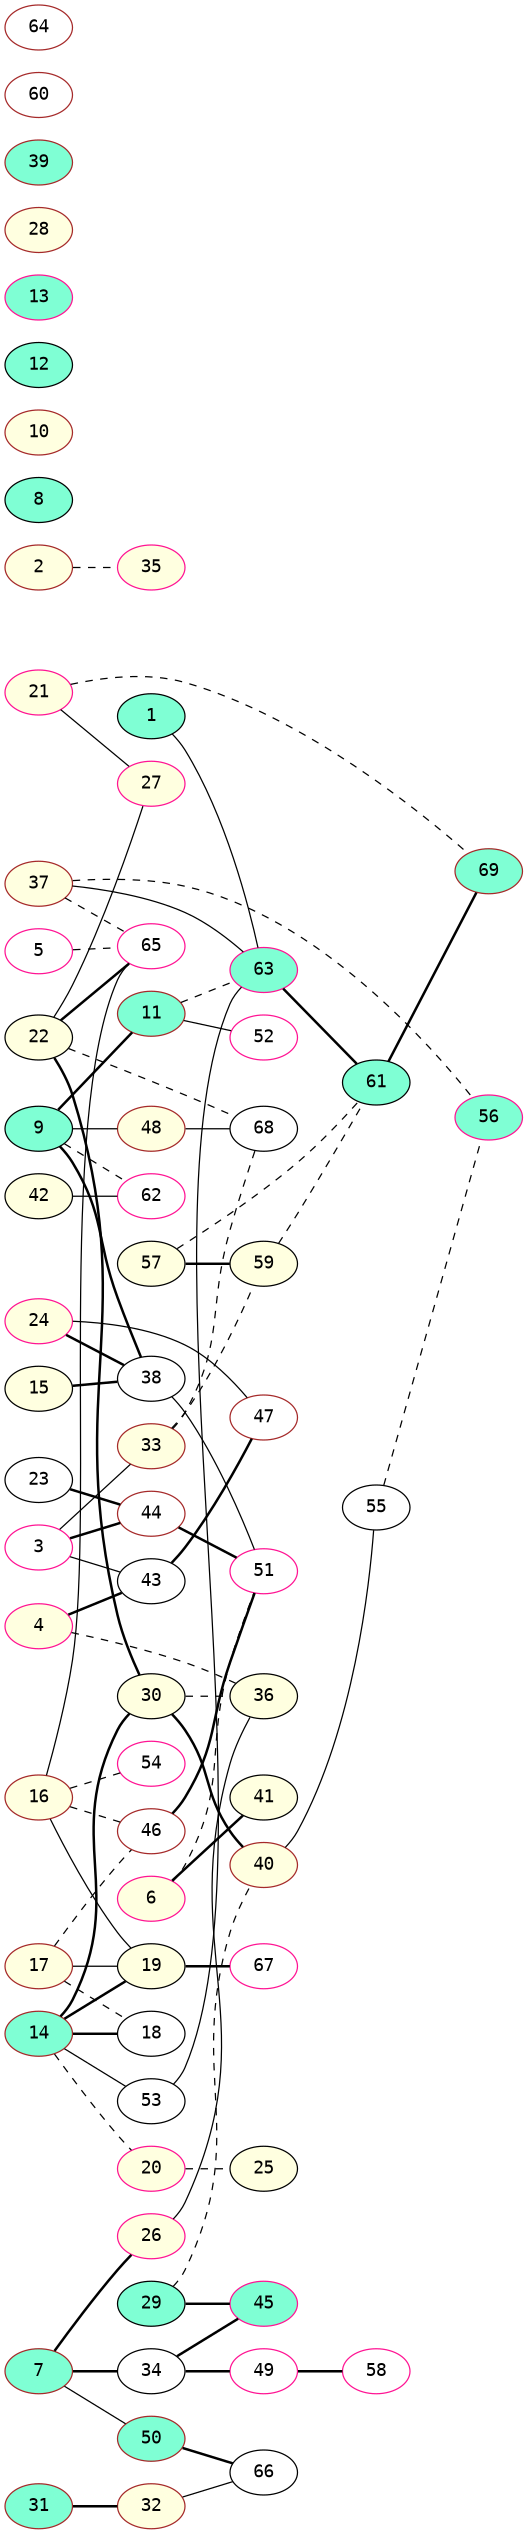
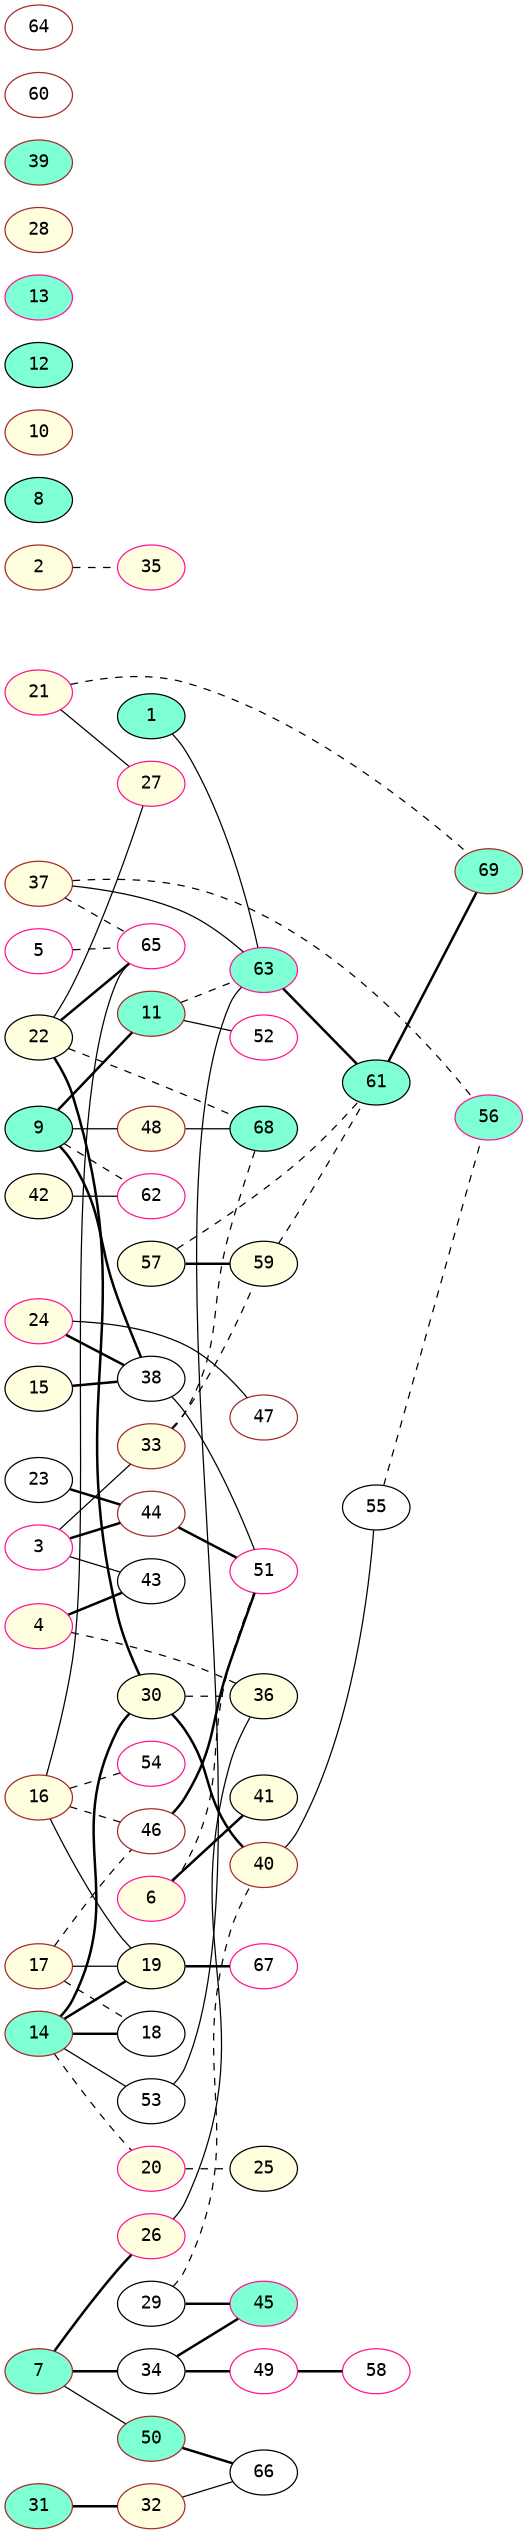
node "68": fillcolor white -> aquamarine
edge "47" -- "43": removed
node "29": fillcolor aquamarine -> white
